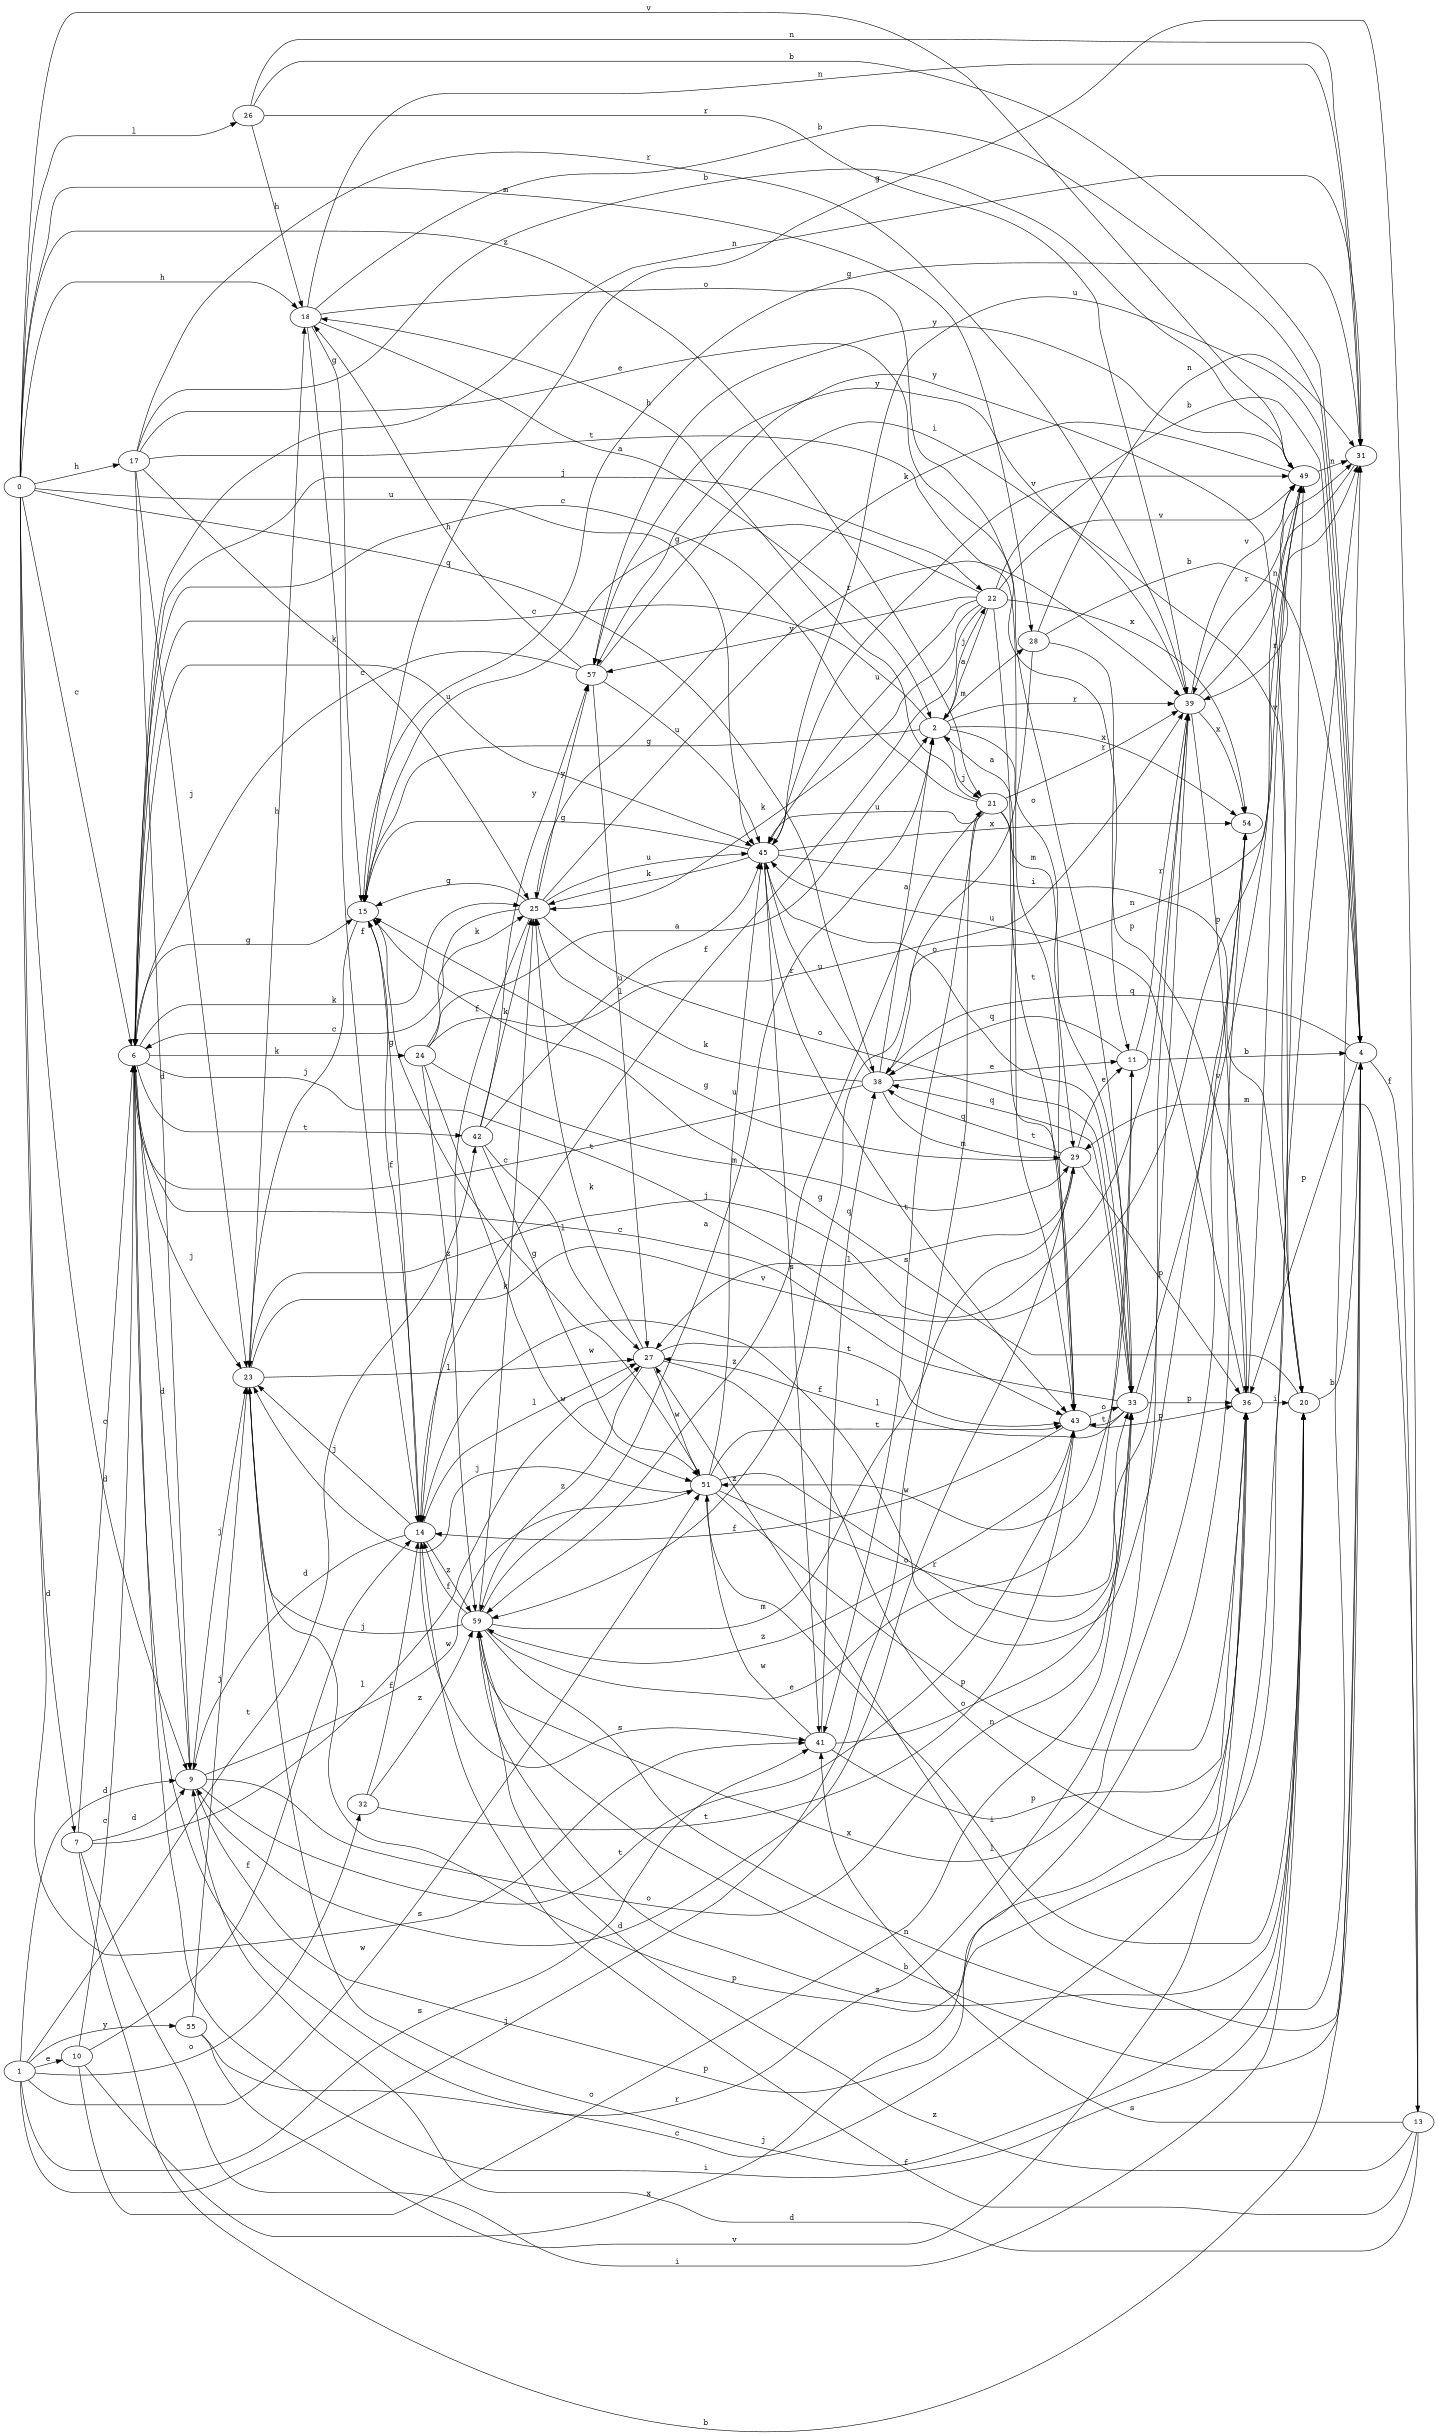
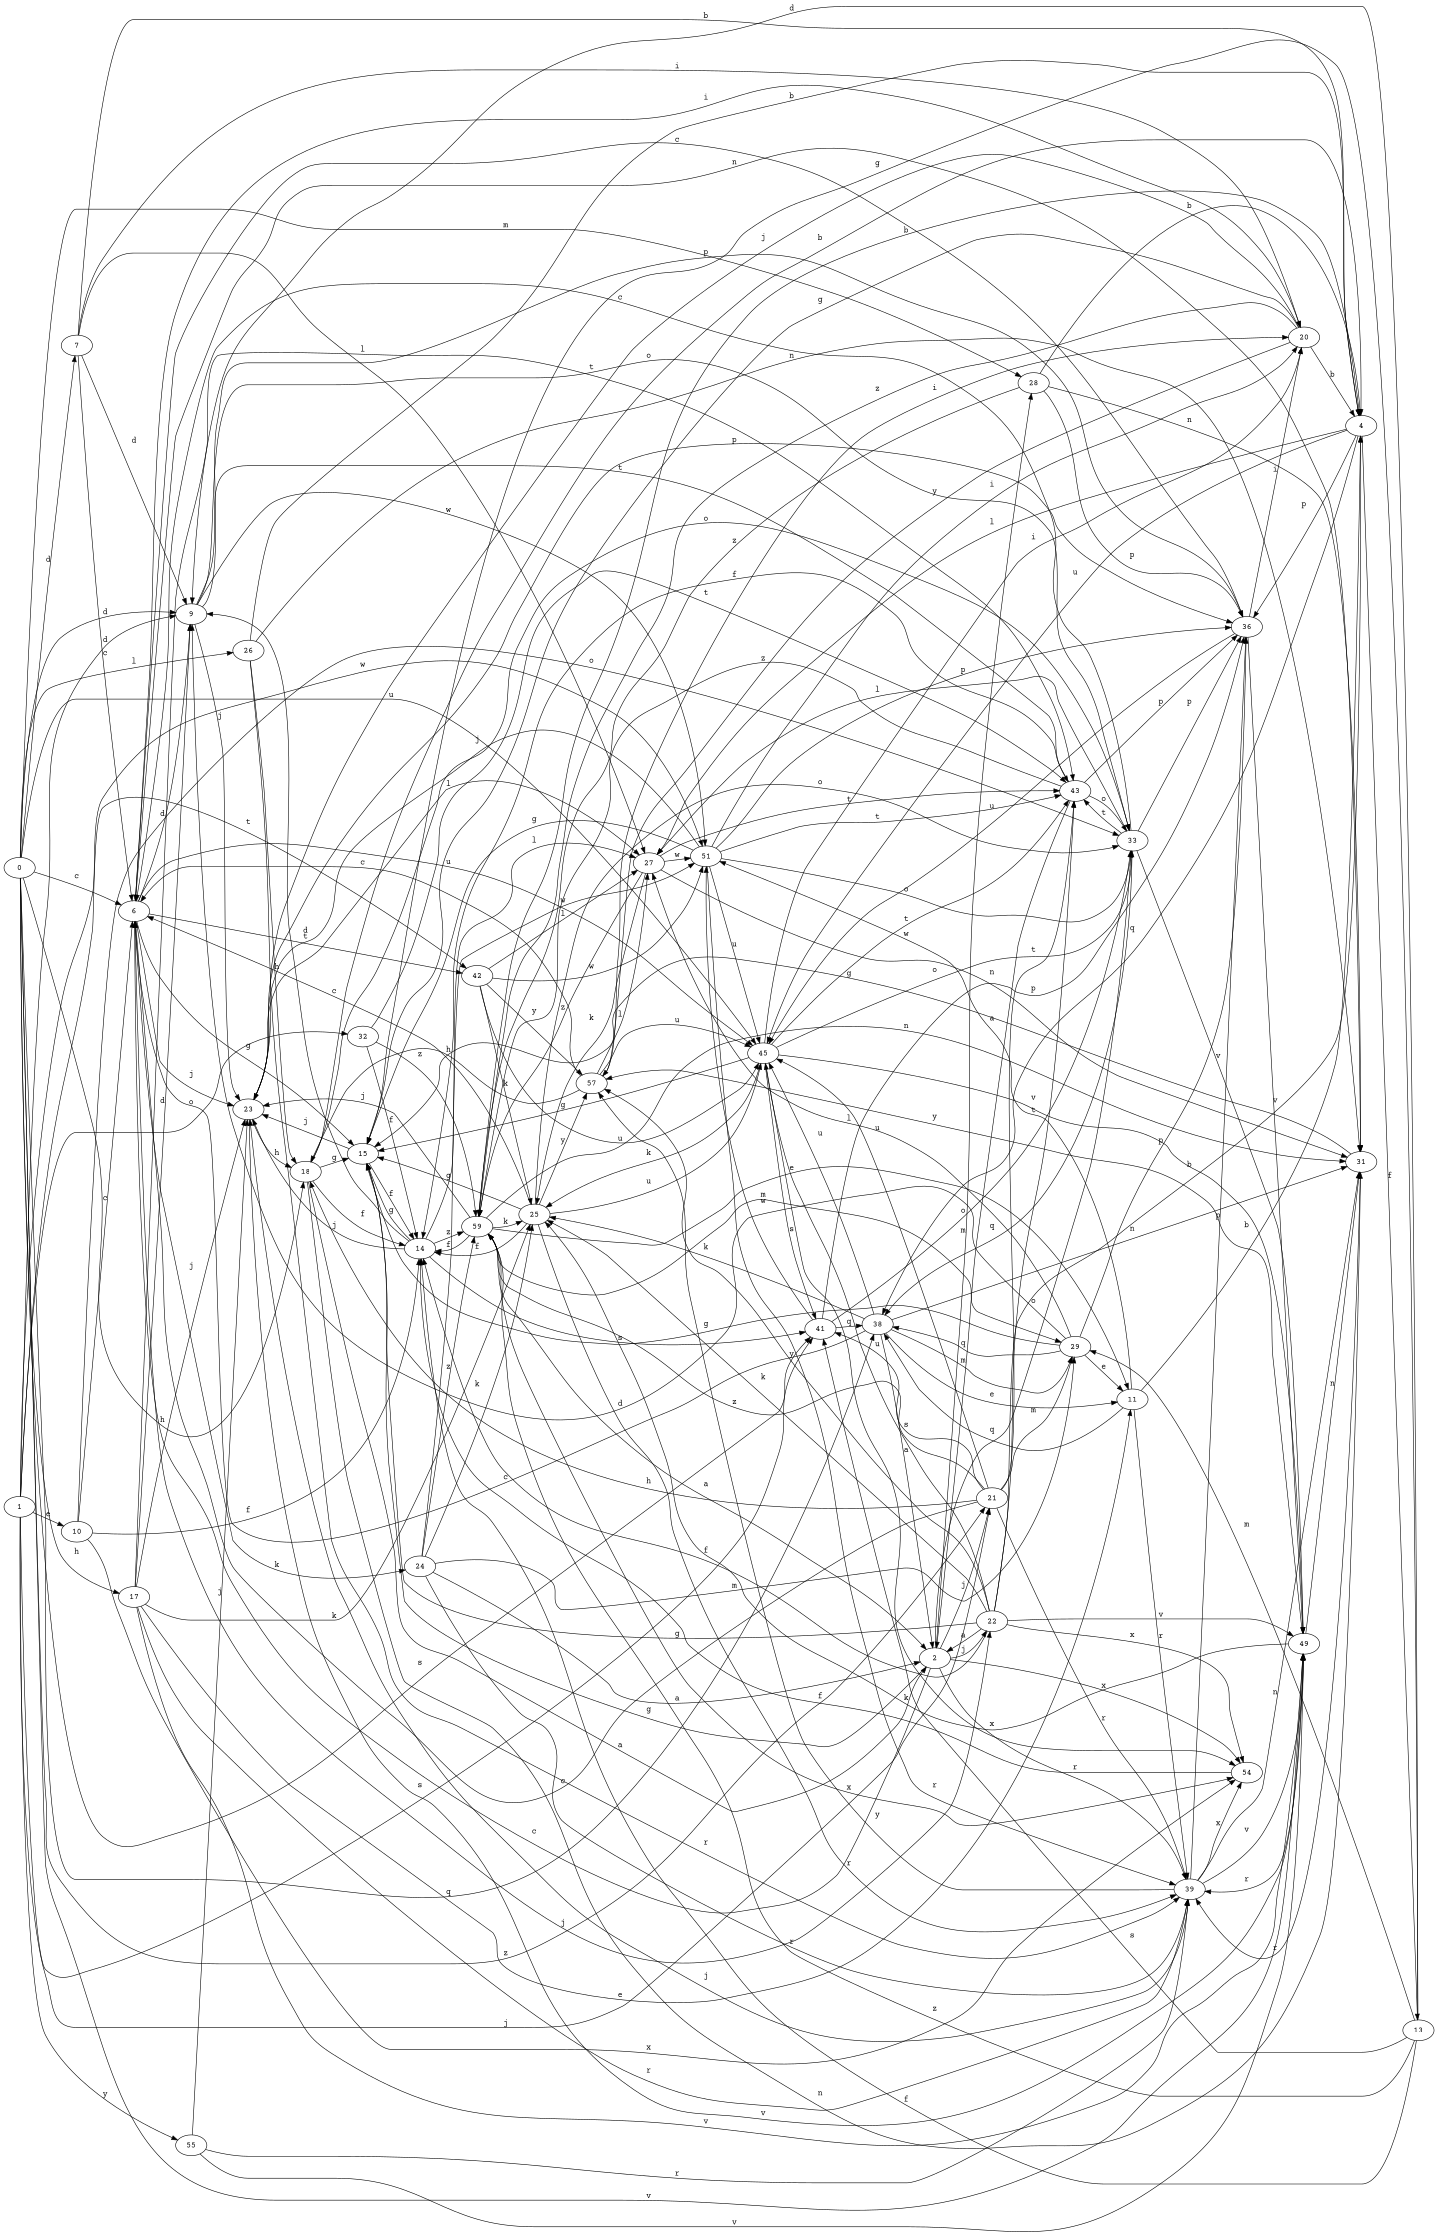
edge "17" -> "49": label "b" -> "v"
edge "6" -> "25": removed, label "k"
edge "6" -> "43": removed, label "t"
